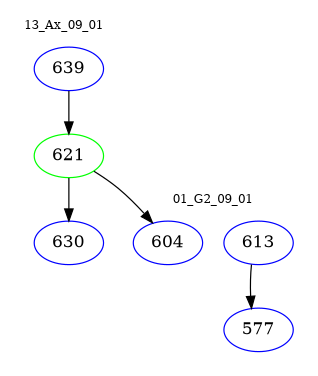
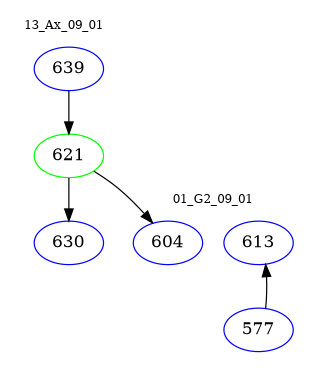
edge "613" -> "577": reversed
